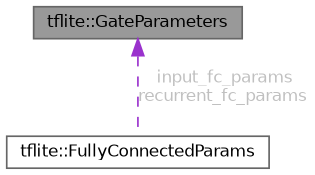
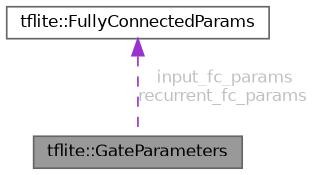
edge "tflite::FullyConnectedParams" -> "tflite::GateParameters": reversed
